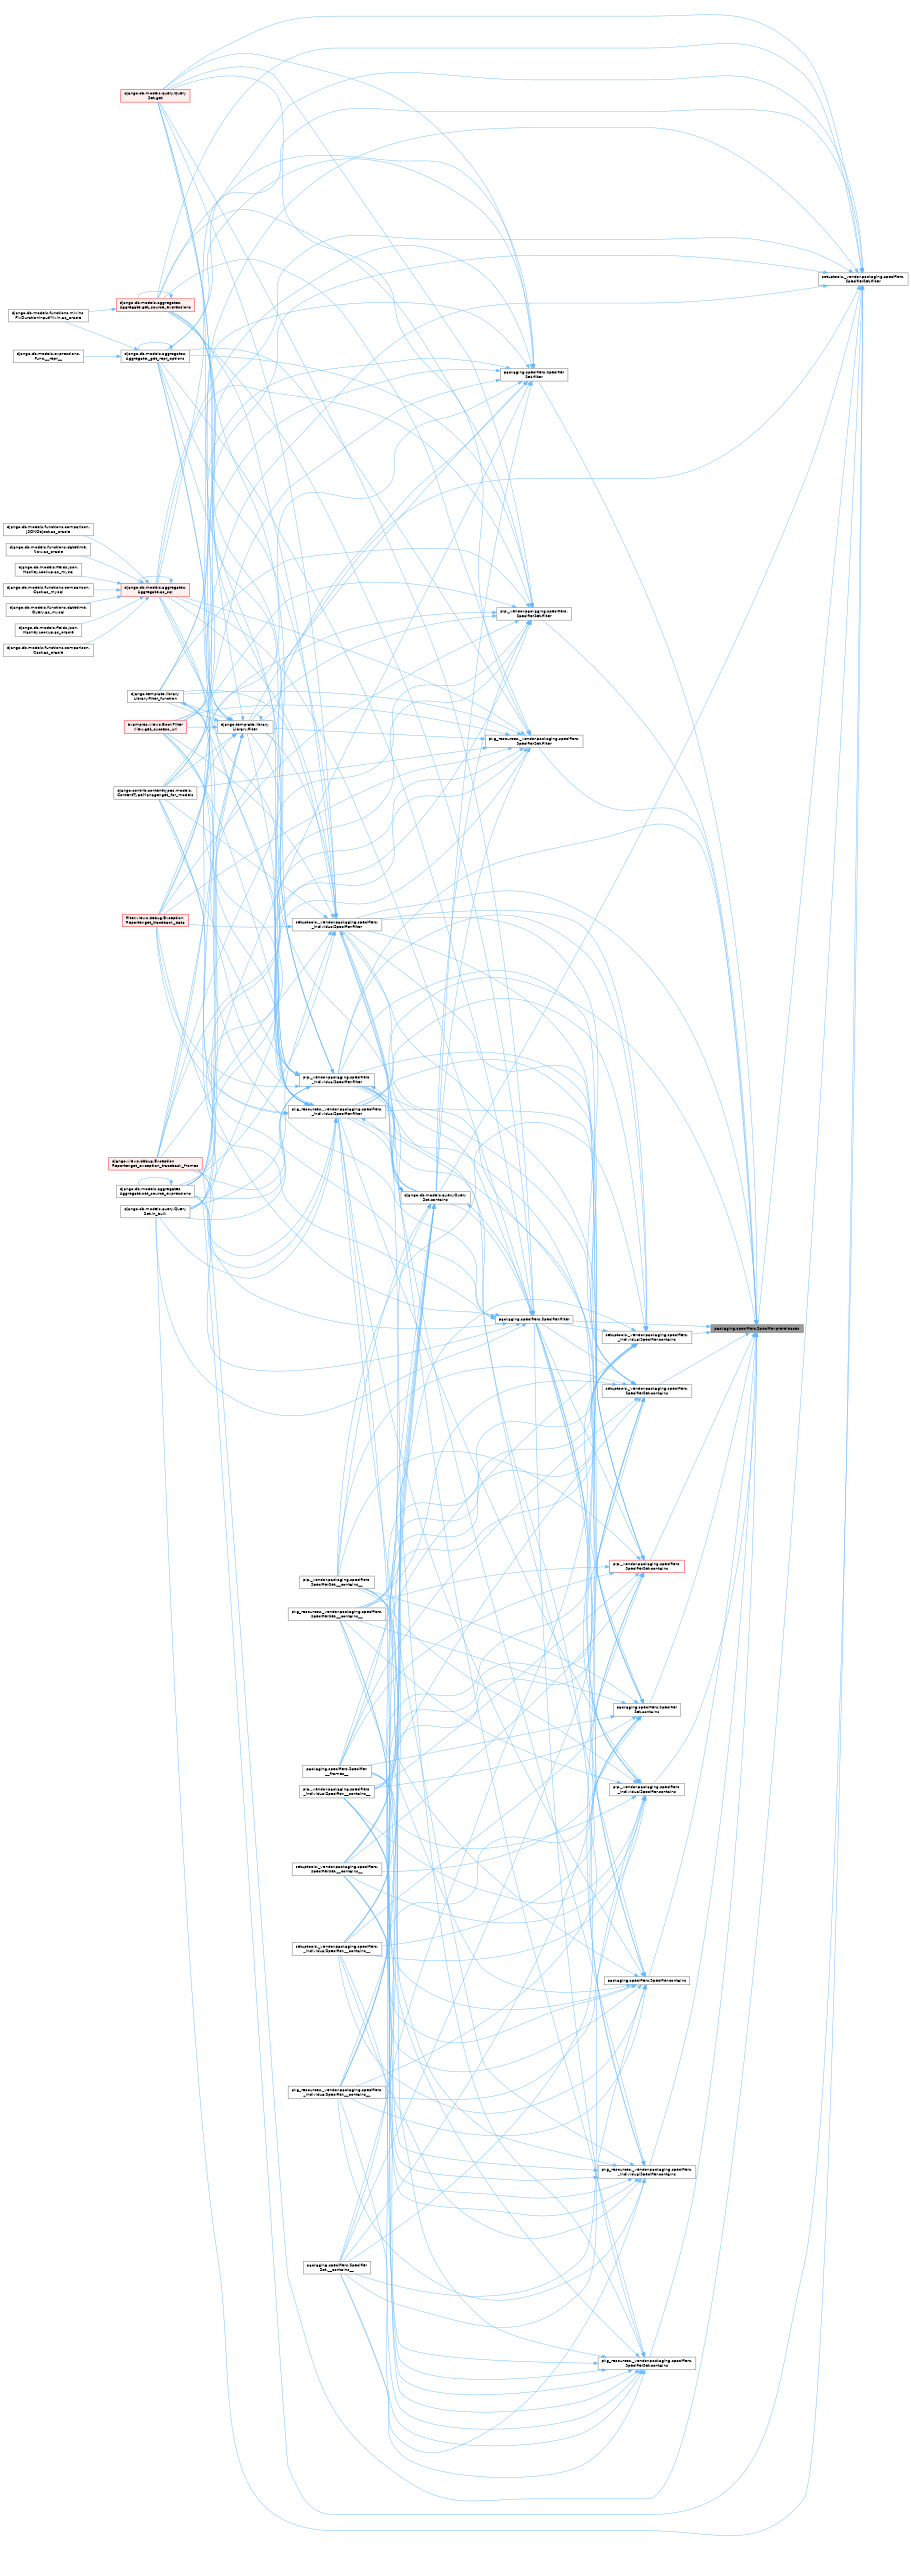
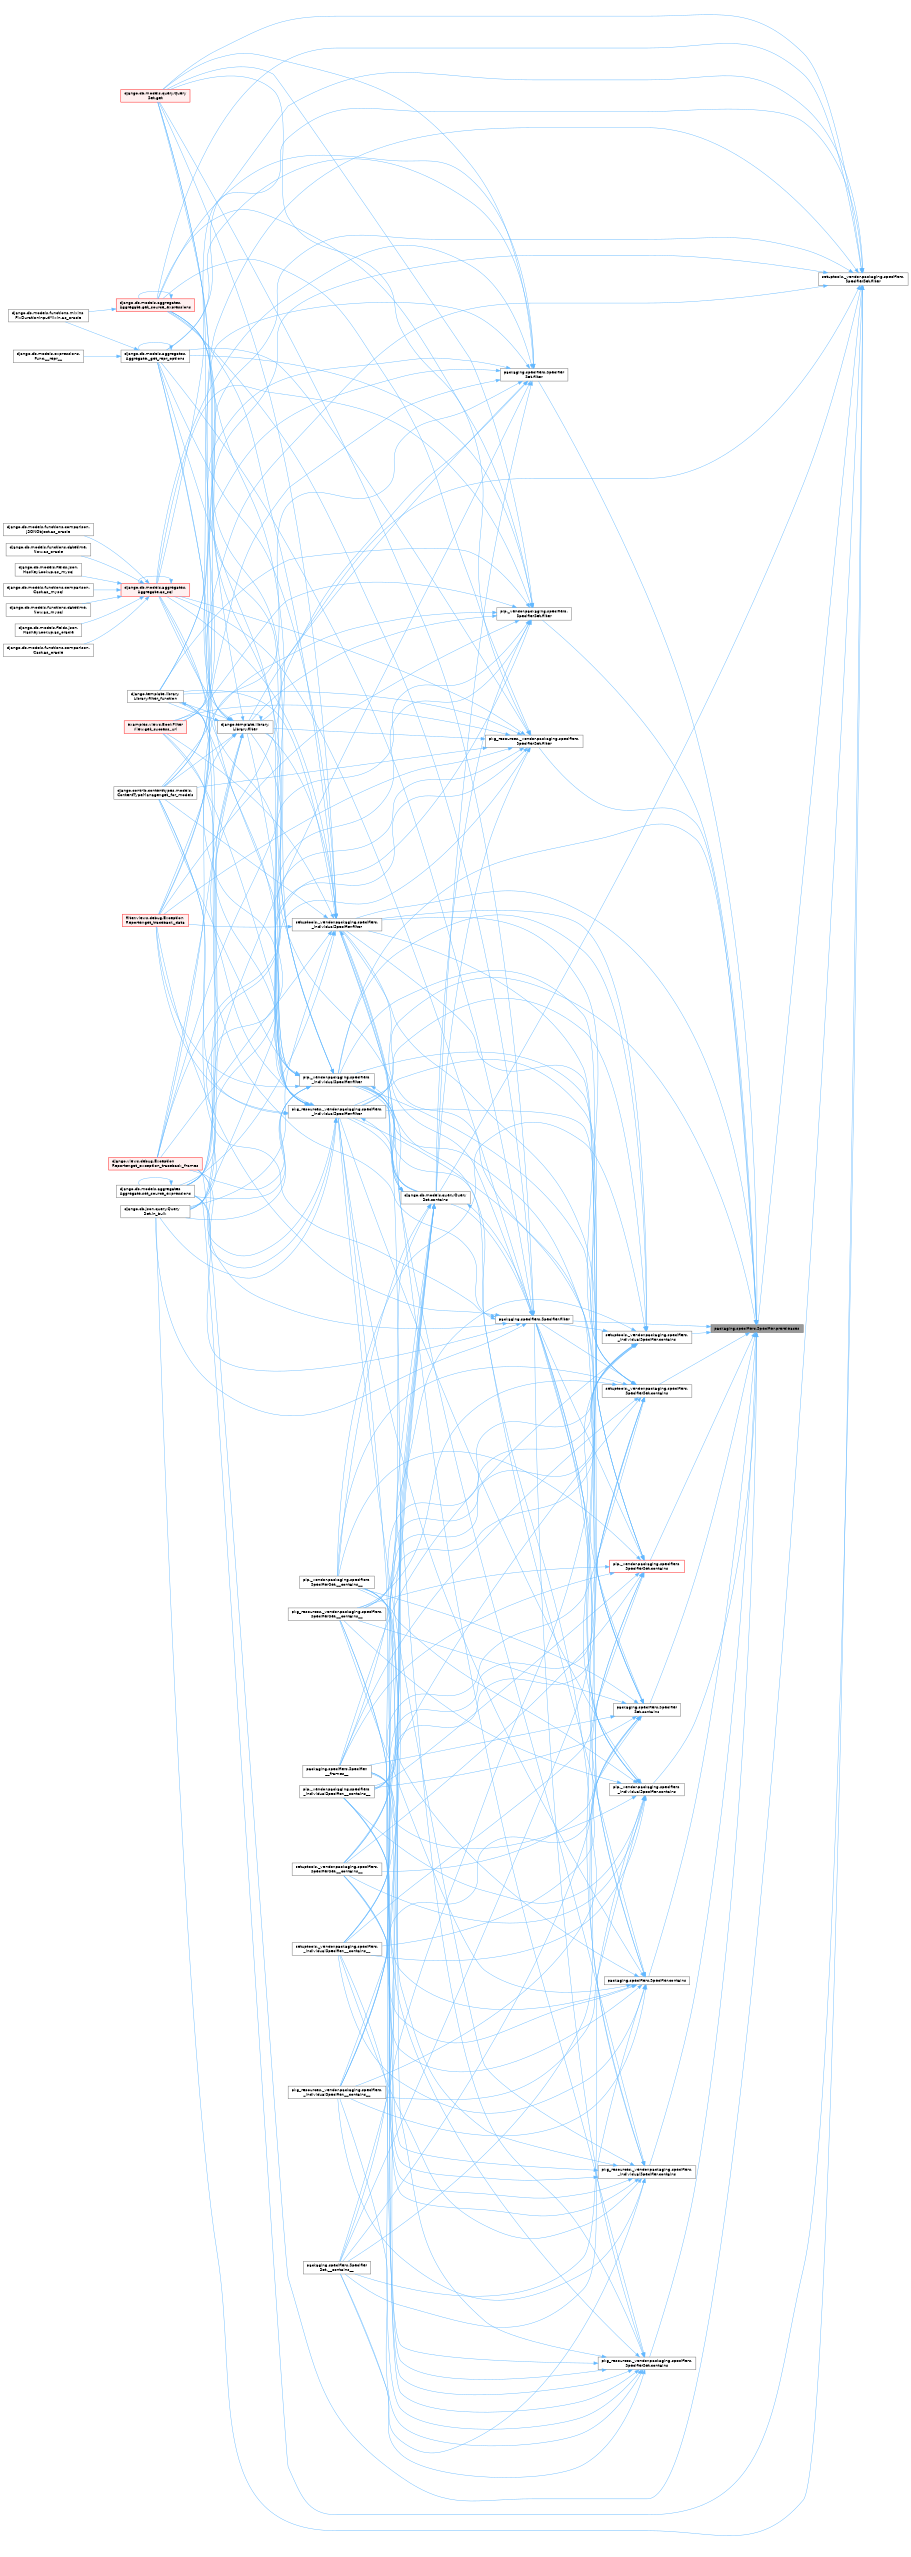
node "django.db.models.functions.datetime. Query.as_mysql": label "django.db.models.functions.datetime. Query.as_mysql" -> "django.db.models.functions.datetime. Now.as_mysql"
edge "examples.views.BookFilter View.get_success_url" -> "django.template.library. Library.filter": removed
edge "examples.views.BookFilter View.get_success_url" -> "packaging.specifiers.Specifier.filter": removed
node "django.db.models.query.Query Set.in_bulk": label "django.db.models.query.Query Set.in_bulk" -> "django.db.json.query.Query Set.in_bulk"
